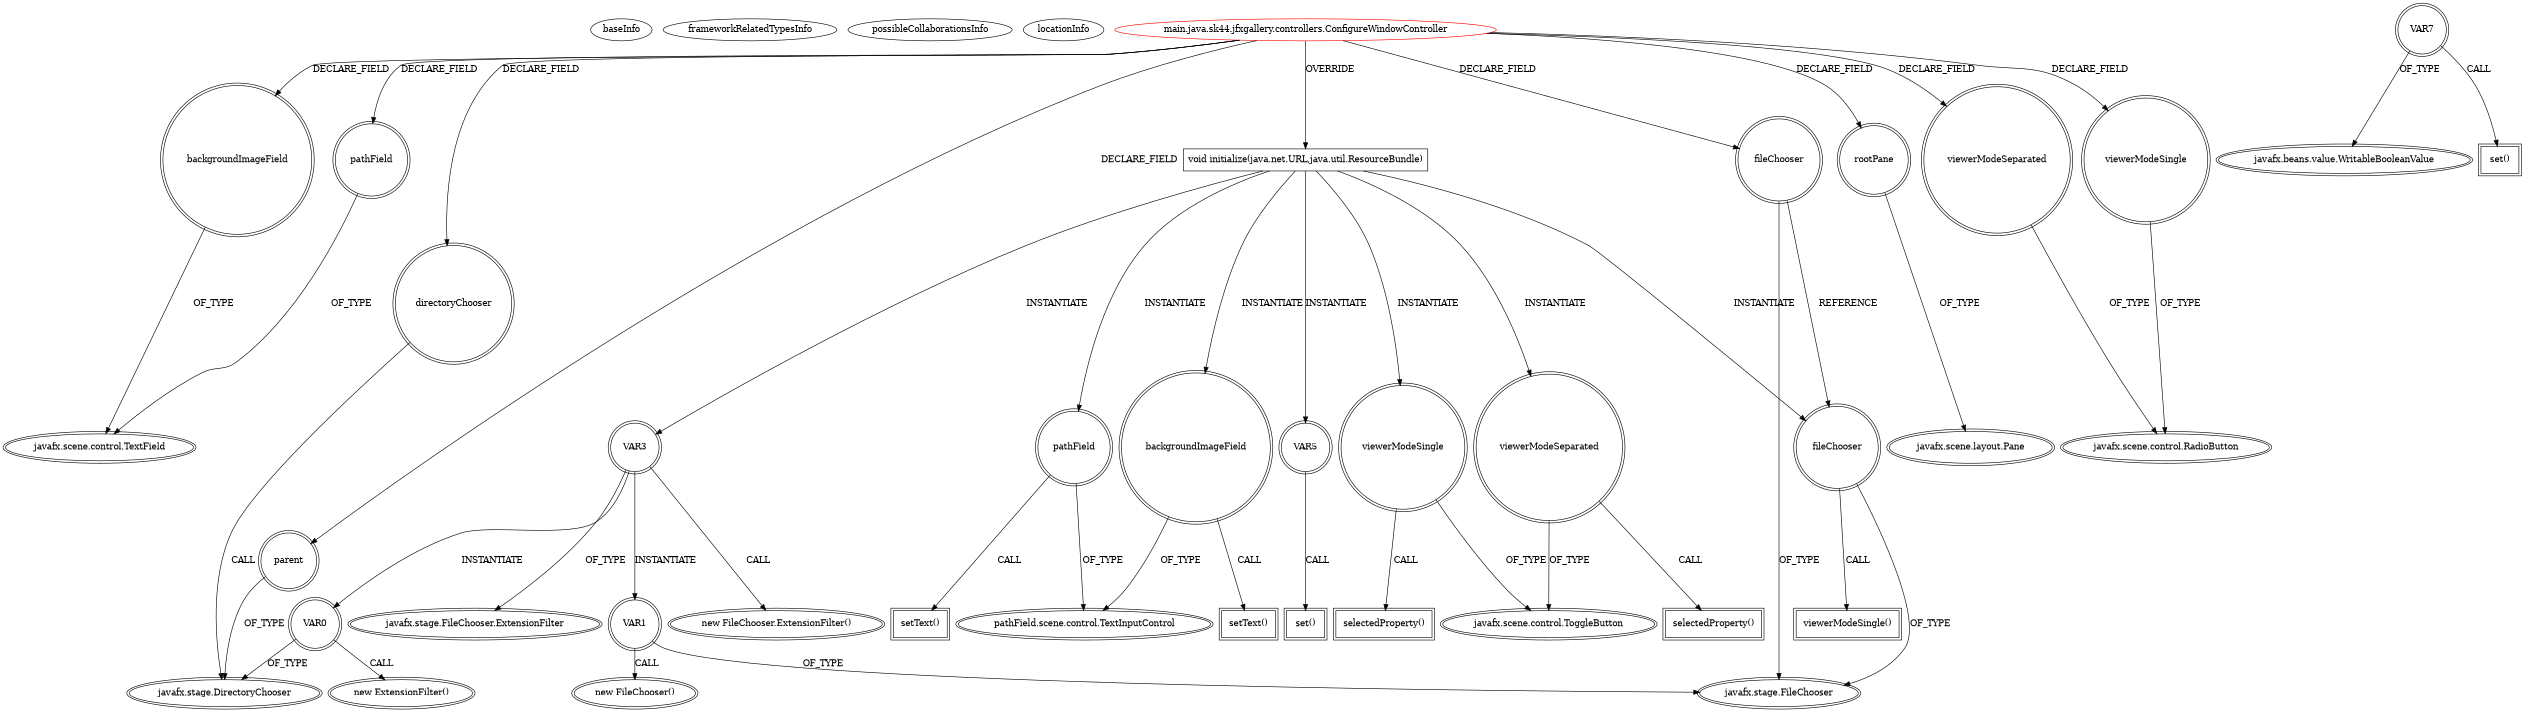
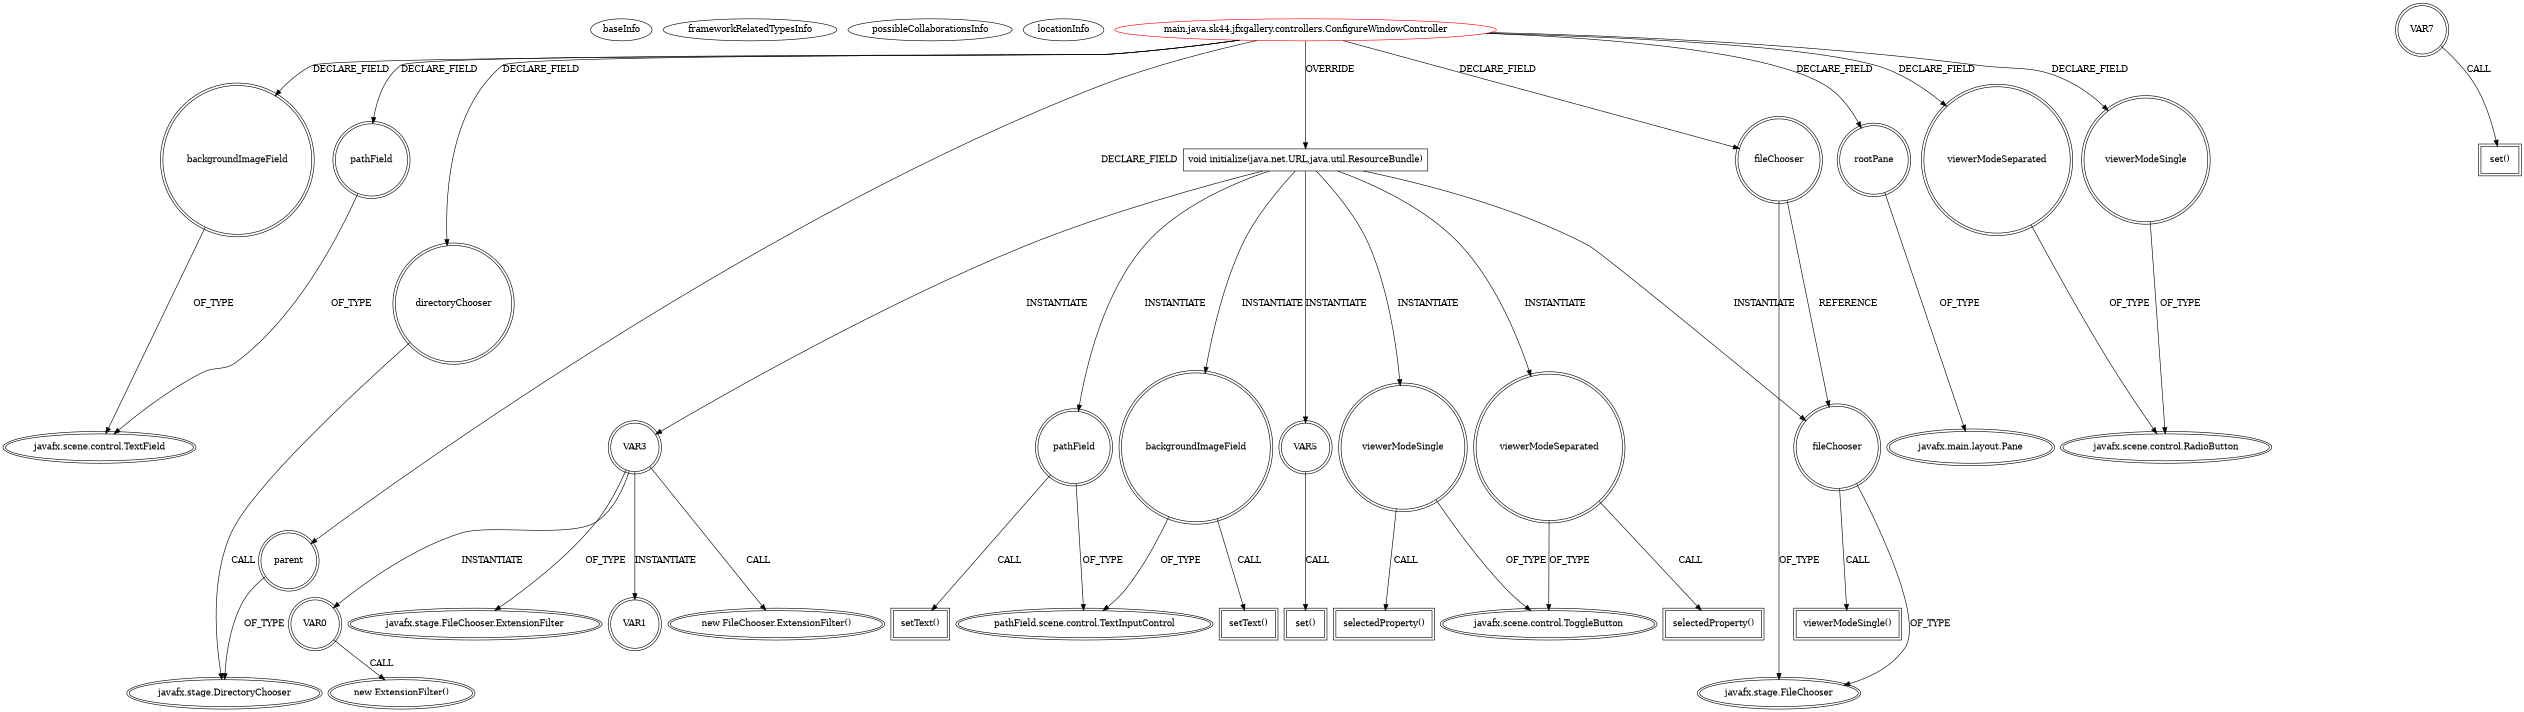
node "javafx.beans.value.WritableBooleanValue": removed
node "javafx.scene.layout.Pane": label "javafx.scene.layout.Pane" -> "javafx.main.layout.Pane"
edge "VAR0" -> "javafx.stage.DirectoryChooser": removed, label "OF_TYPE"
edge "VAR1" -> "javafx.stage.FileChooser": removed, label "OF_TYPE"
node "new FileChooser()": removed
